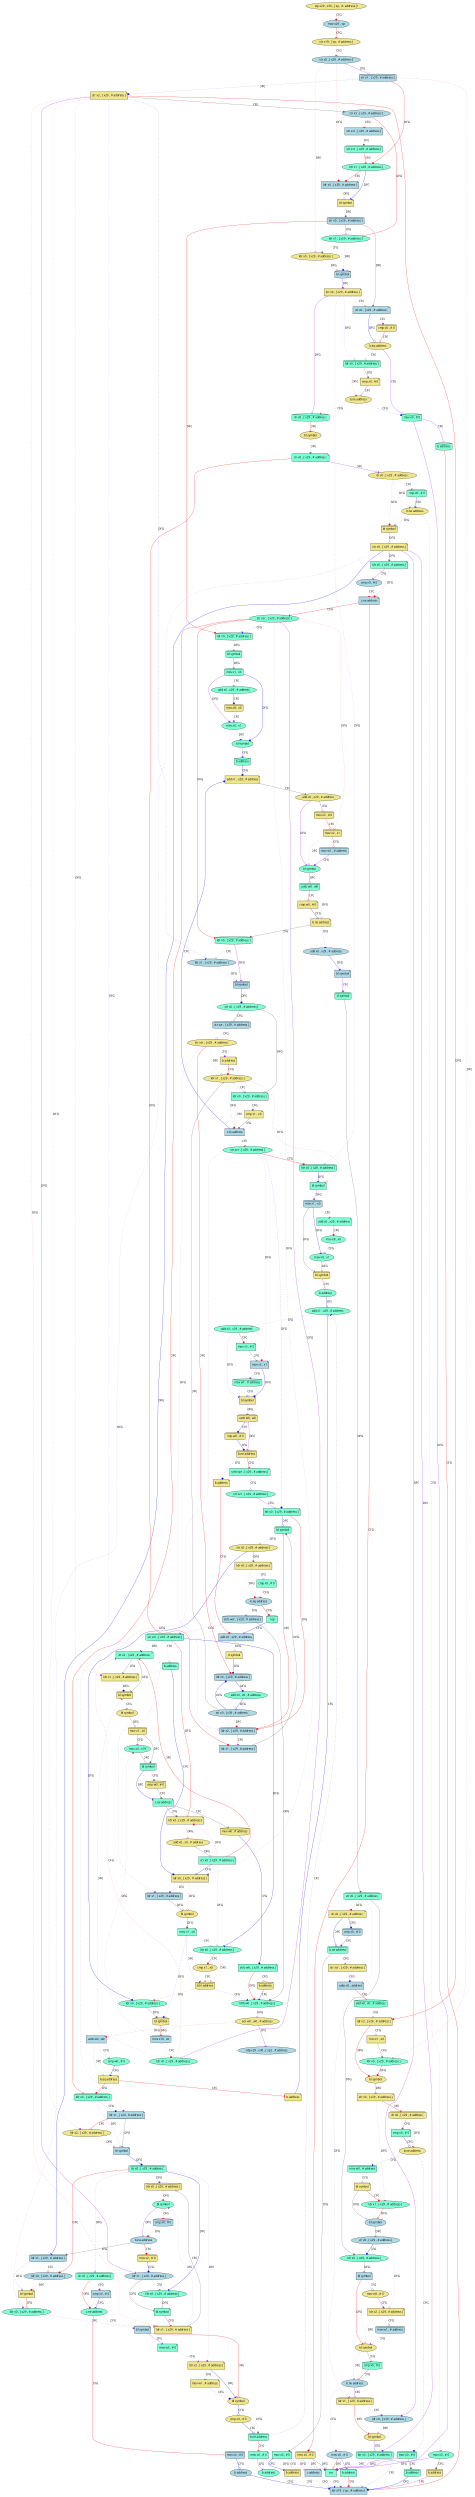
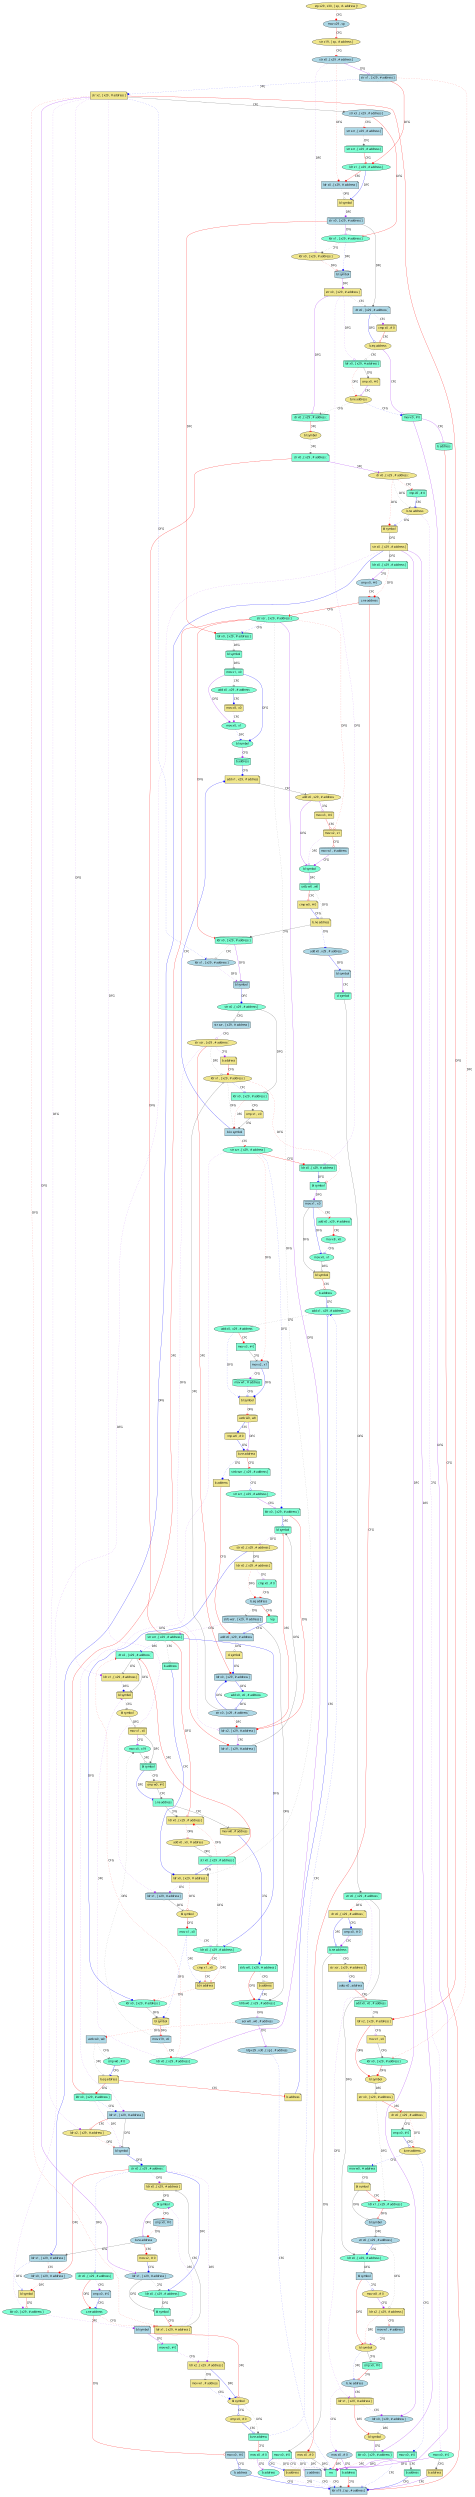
node "b.lo address": label "b.lo address" -> "b.lo symbol"
edge "b.hi address" -> "ldrb w0 , [ x29 , # address ]": removed, label "CFG"
node "eor w0 , w0 , # address": fillcolor khaki -> lightblue
edge "ldp x29 , x30 , [ sp ] , # address" -> "ret": added, label "CFG"
